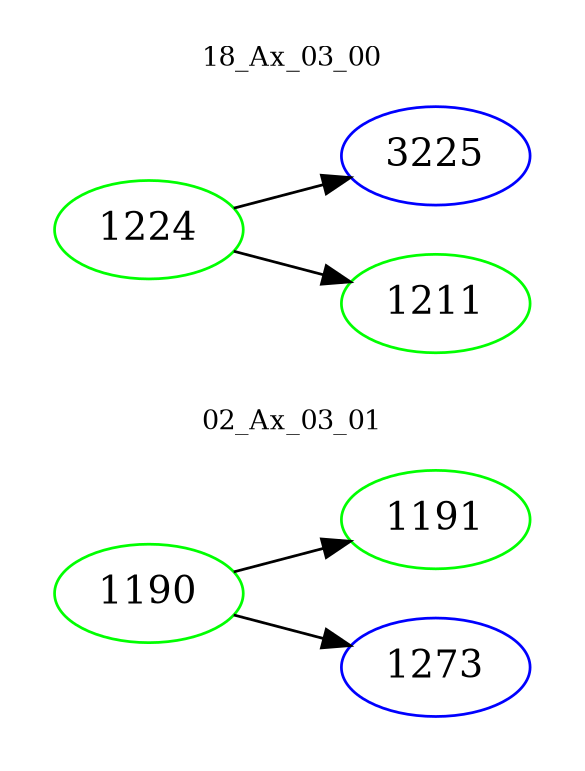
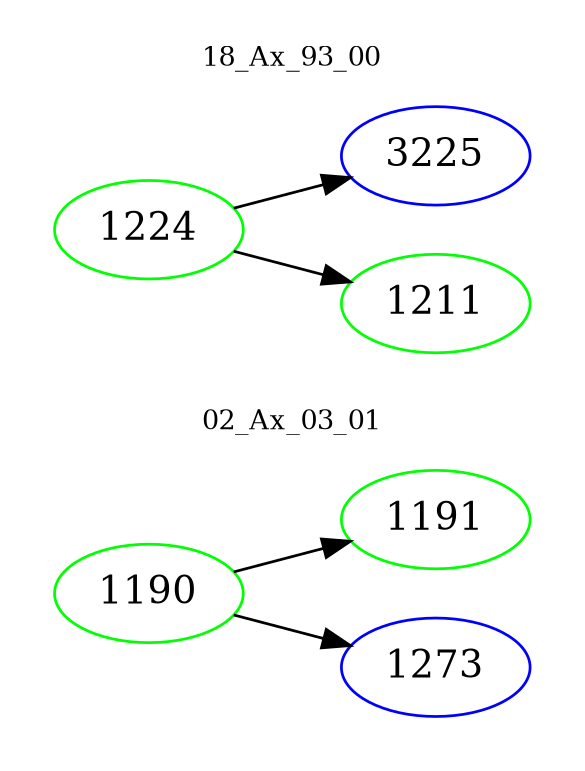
cluster "18_Ax_03_00": label "18_Ax_03_00" -> "18_Ax_93_00"
